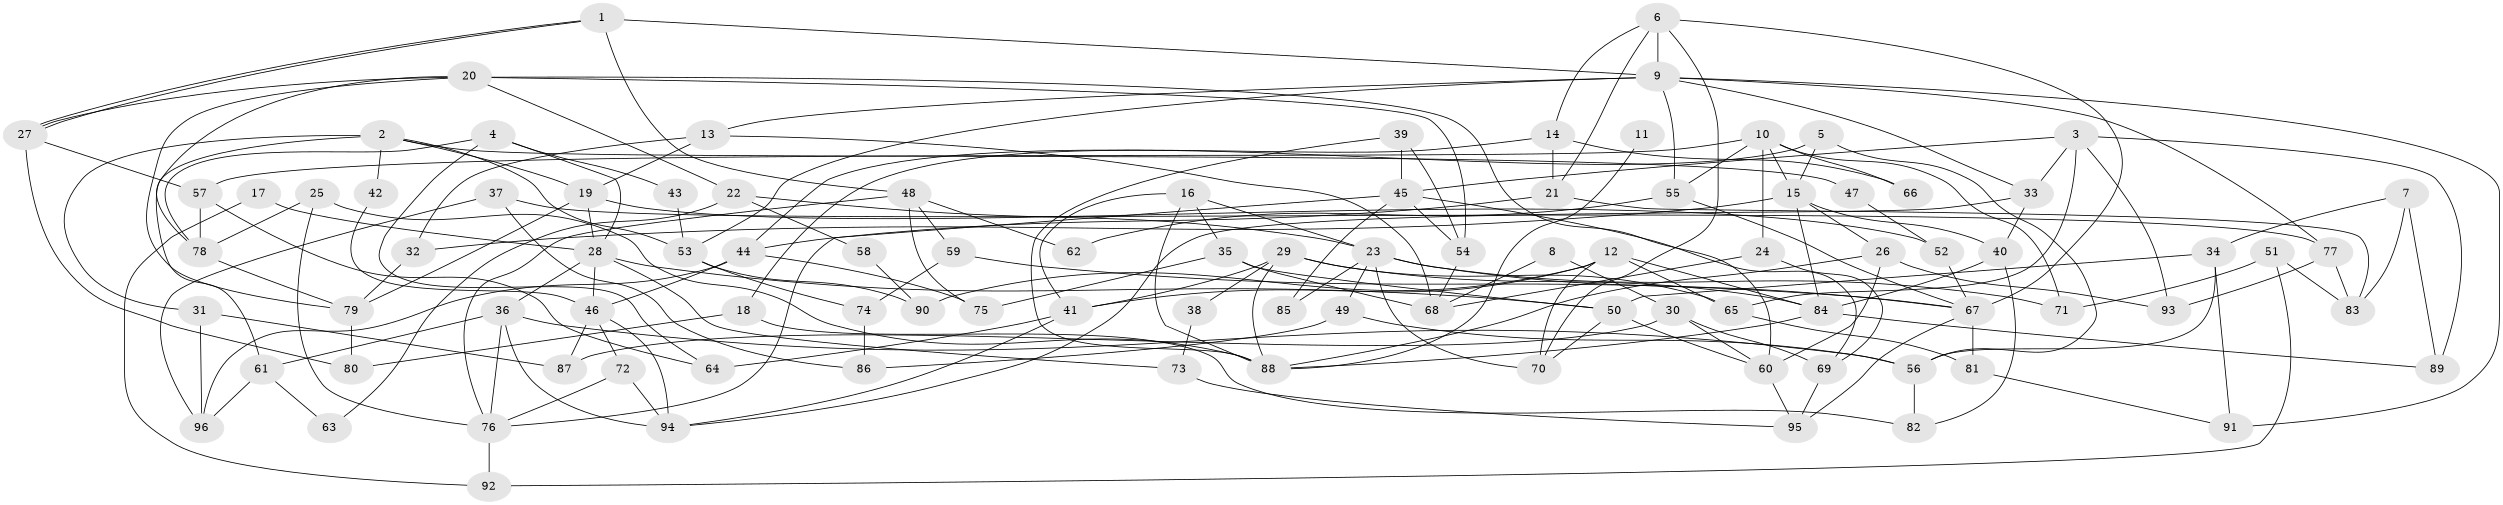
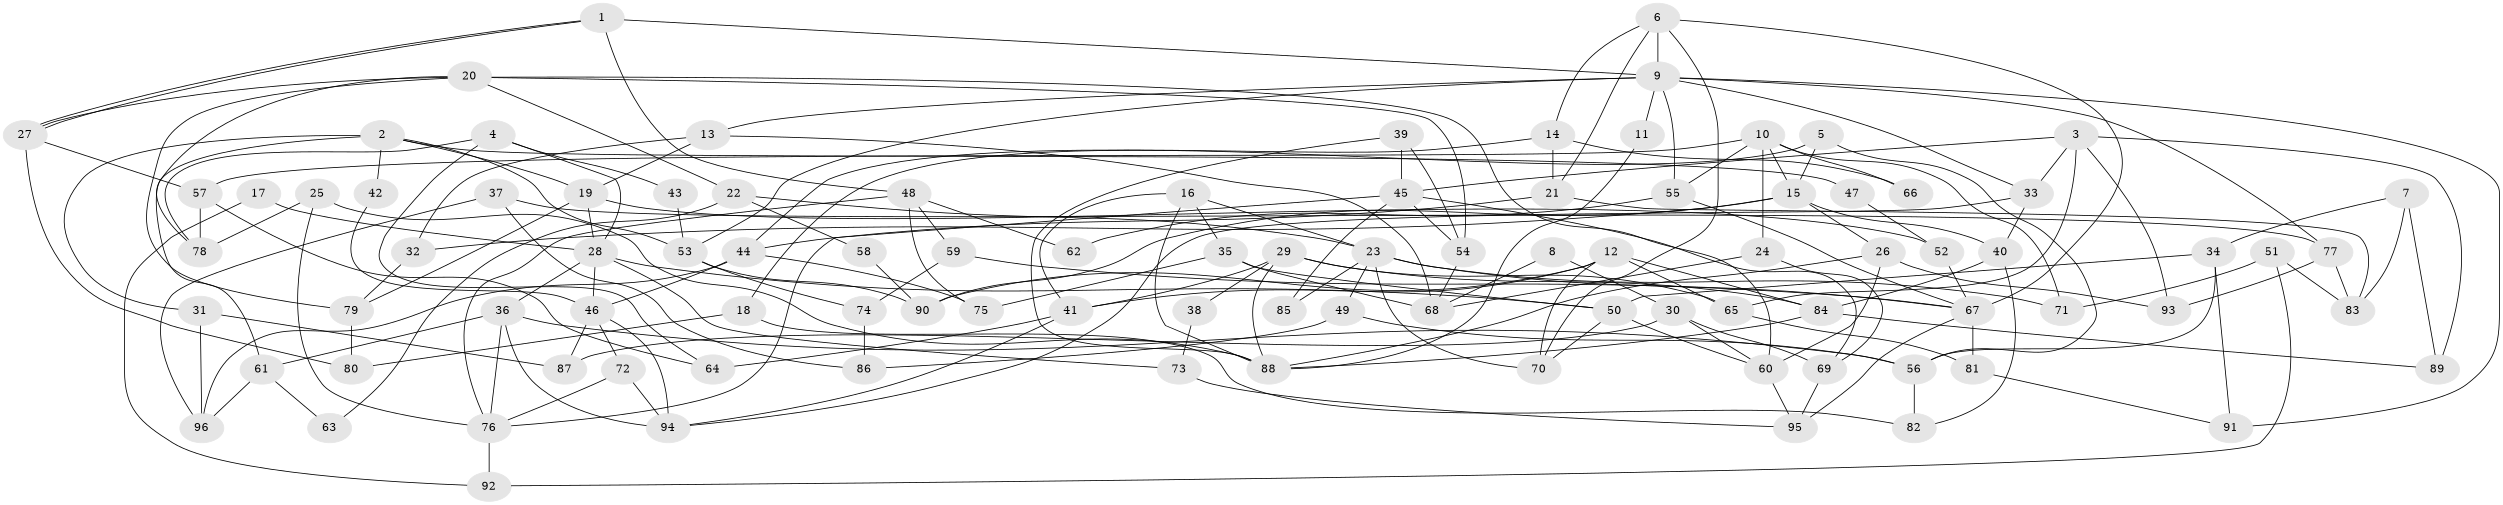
edge "9" -- "11": added
edge "15" -- "84": now "15" -- "90"
edge "78" -- "79": removed
